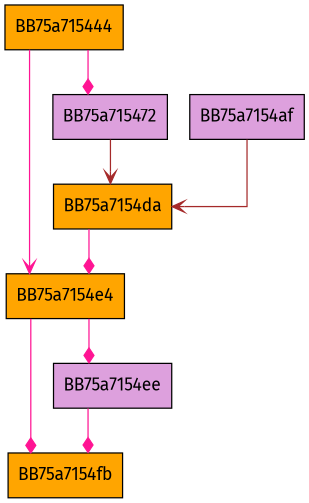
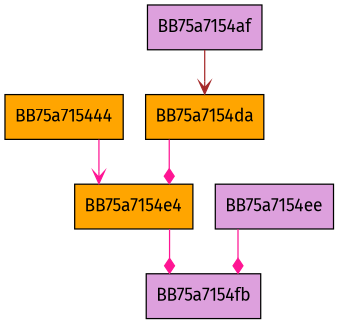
node "BB75a715472": removed
edge "BB75a7154e4" -> "BB75a7154ee": removed
node "BB75a7154fb": fillcolor orange -> plum
